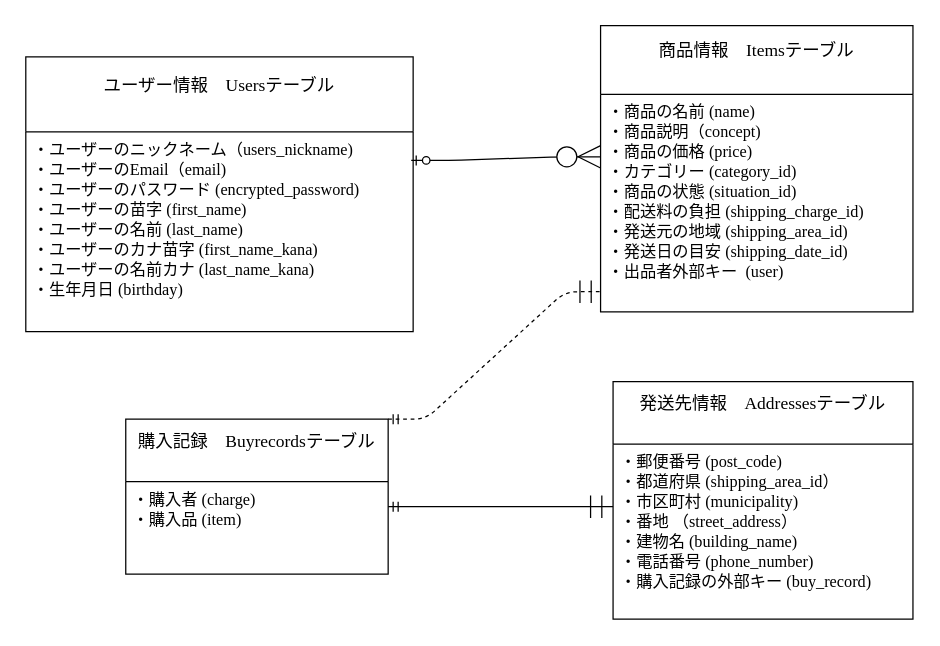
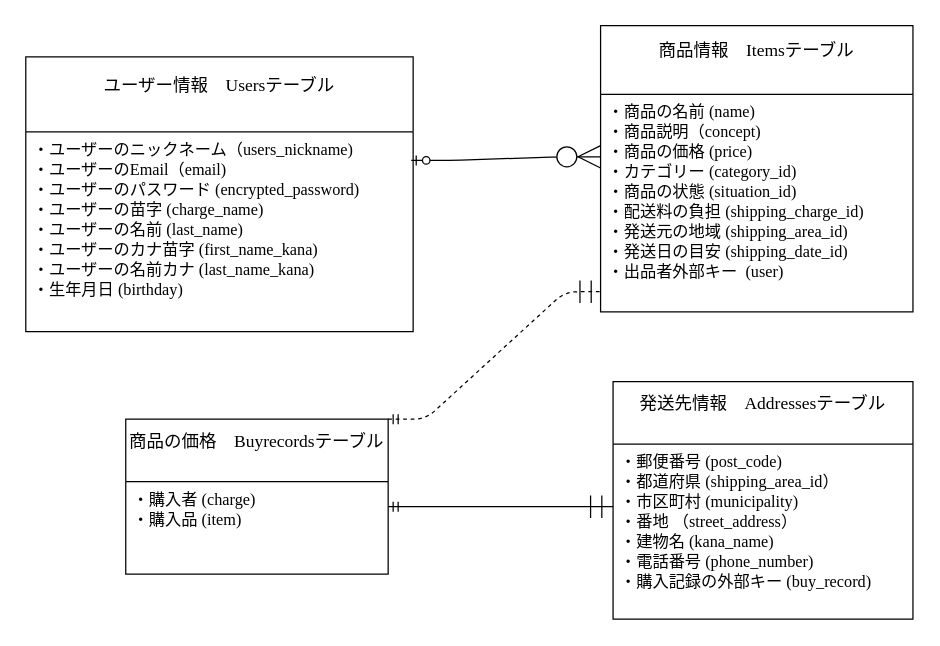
node "・ユーザーのニックネーム（users_nickname) ・ユーザーのEmail（email) ・ユーザーのパスワード (encrypted_password) ・ユーザーの苗字 (first_name) ・ユーザーの名前 (last_name) ・ユーザーのカナ苗字 (first_name_kana) ・ユーザーの名前カナ (last_name_kana) ・生年月日 (birthday)": label "・ユーザーのニックネーム（users_nickname) ・ユーザーのEmail（email) ・ユーザーのパスワード (encrypted_password) ・ユーザーの苗字 (first_name) ・ユーザーの名前 (last_name) ・ユーザーのカナ苗字 (first_name_kana) ・ユーザーの名前カナ (last_name_kana) ・生年月日 (birthday)" -> "・ユーザーのニックネーム（users_nickname) ・ユーザーのEmail（email) ・ユーザーのパスワード (encrypted_password) ・ユーザーの苗字 (charge_name) ・ユーザーの名前 (last_name) ・ユーザーのカナ苗字 (first_name_kana) ・ユーザーの名前カナ (last_name_kana) ・生年月日 (birthday)"
node "購入記録 Buyrecordsテーブル": label "購入記録 Buyrecordsテーブル" -> "商品の価格 Buyrecordsテーブル"
node "・郵便番号 (post_code) ・都道府県 (shipping_area_id） ・市区町村 (municipality) ・番地 （street_address） ・建物名 (building_name) ・電話番号 (phone_number) ・購入記録の外部キー (buy_record)": label "・郵便番号 (post_code) ・都道府県 (shipping_area_id） ・市区町村 (municipality) ・番地 （street_address） ・建物名 (building_name) ・電話番号 (phone_number) ・購入記録の外部キー (buy_record)" -> "・郵便番号 (post_code) ・都道府県 (shipping_area_id） ・市区町村 (municipality) ・番地 （street_address） ・建物名 (kana_name) ・電話番号 (phone_number) ・購入記録の外部キー (buy_record)"
